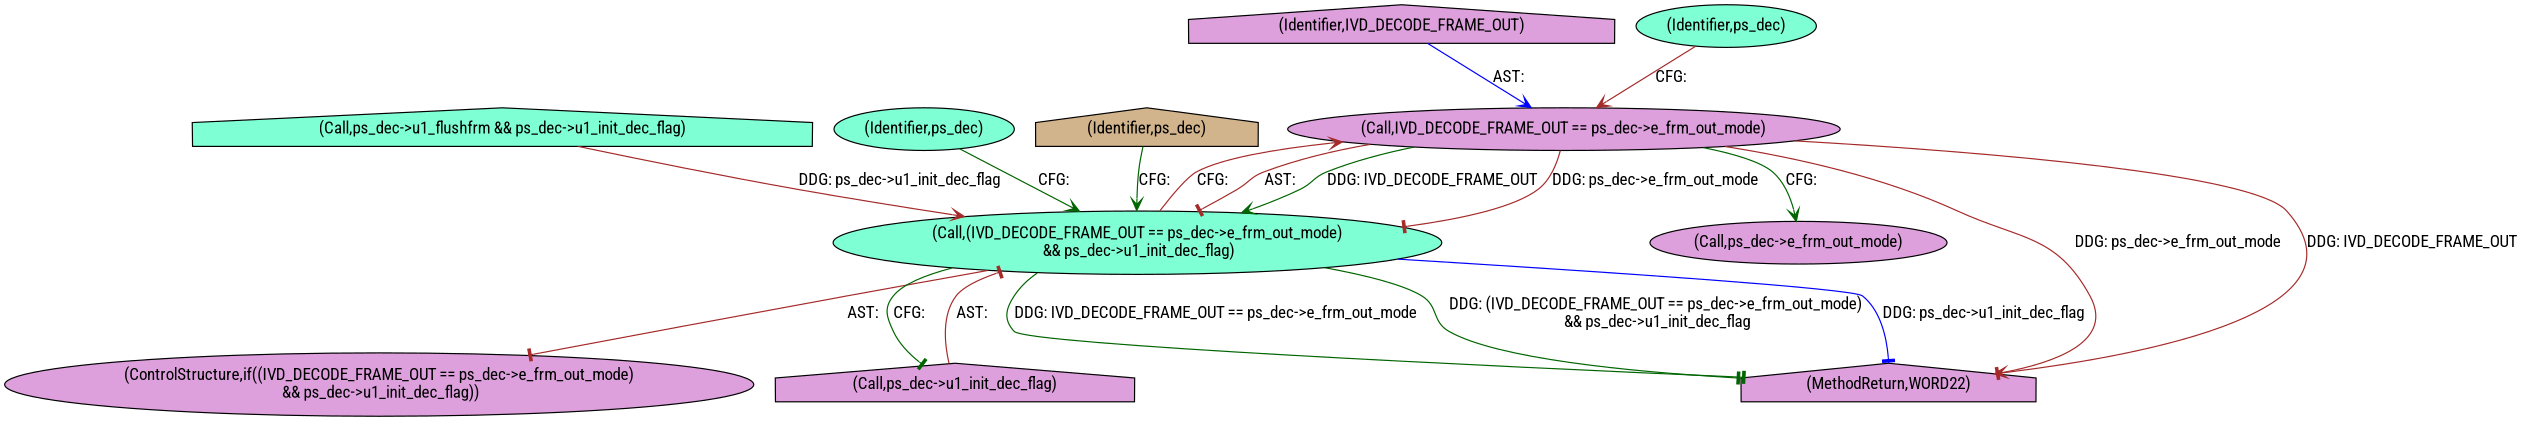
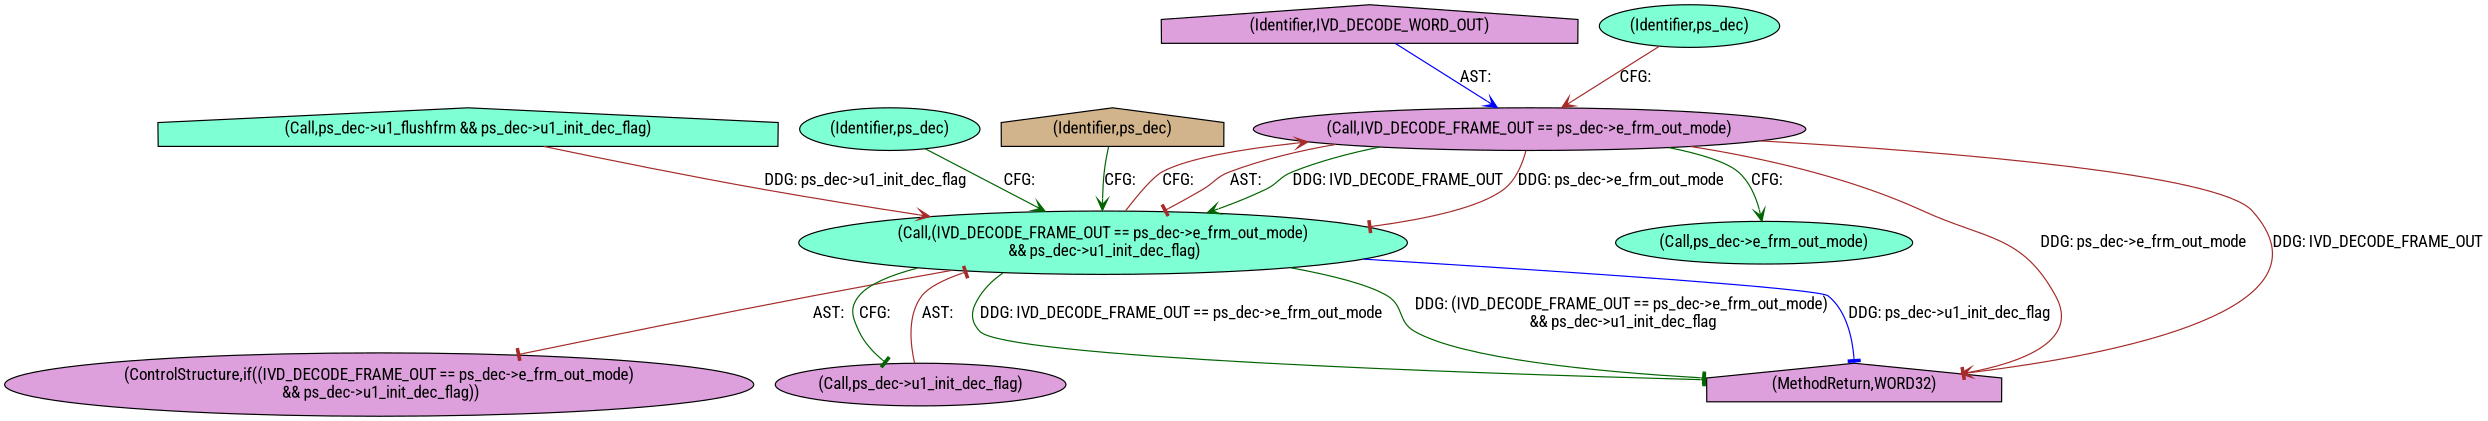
node "(Identifier,IVD_DECODE_FRAME_OUT)": label "(Identifier,IVD_DECODE_FRAME_OUT)" -> "(Identifier,IVD_DECODE_WORD_OUT)"
node "(Call,ps_dec->e_frm_out_mode)": fillcolor plum -> aquamarine
node "(Call,ps_dec->u1_init_dec_flag)": shape house -> ellipse
node "(MethodReturn,WORD22)": label "(MethodReturn,WORD22)" -> "(MethodReturn,WORD32)"
